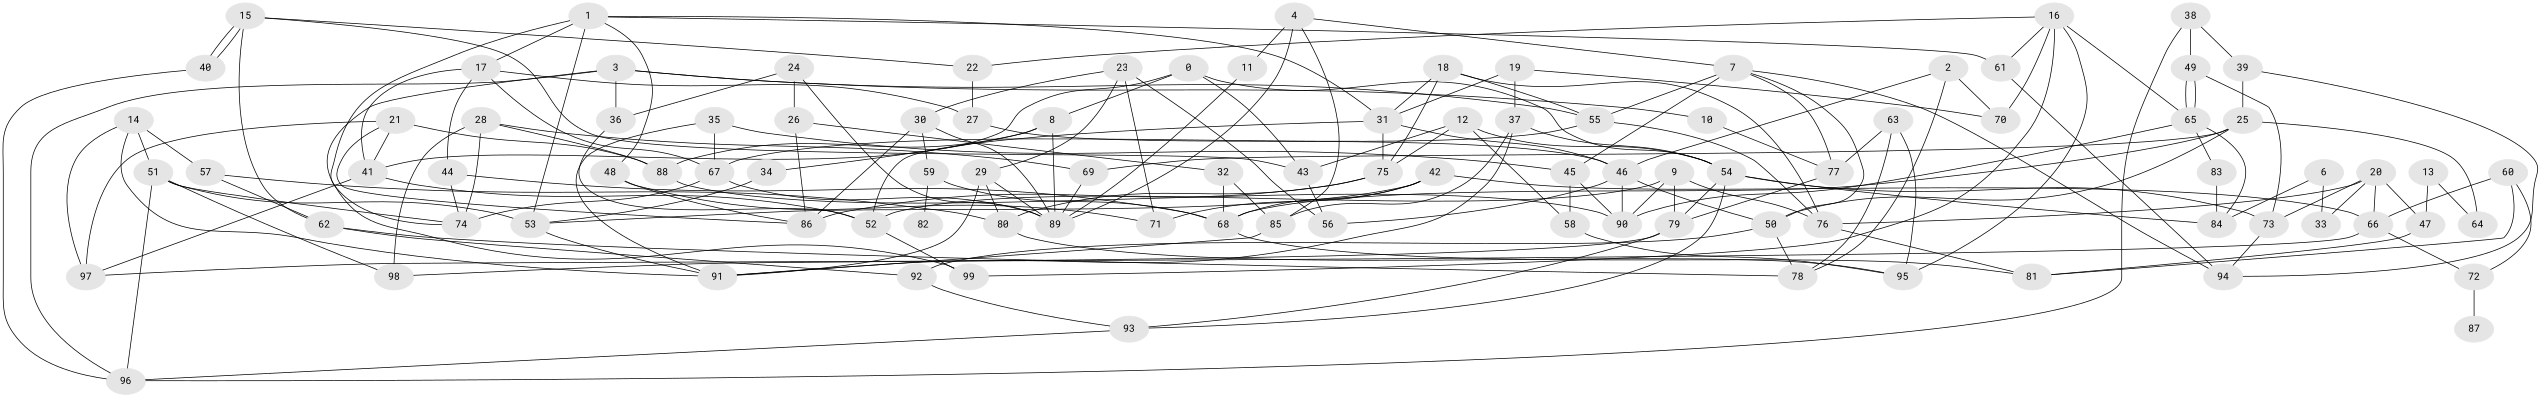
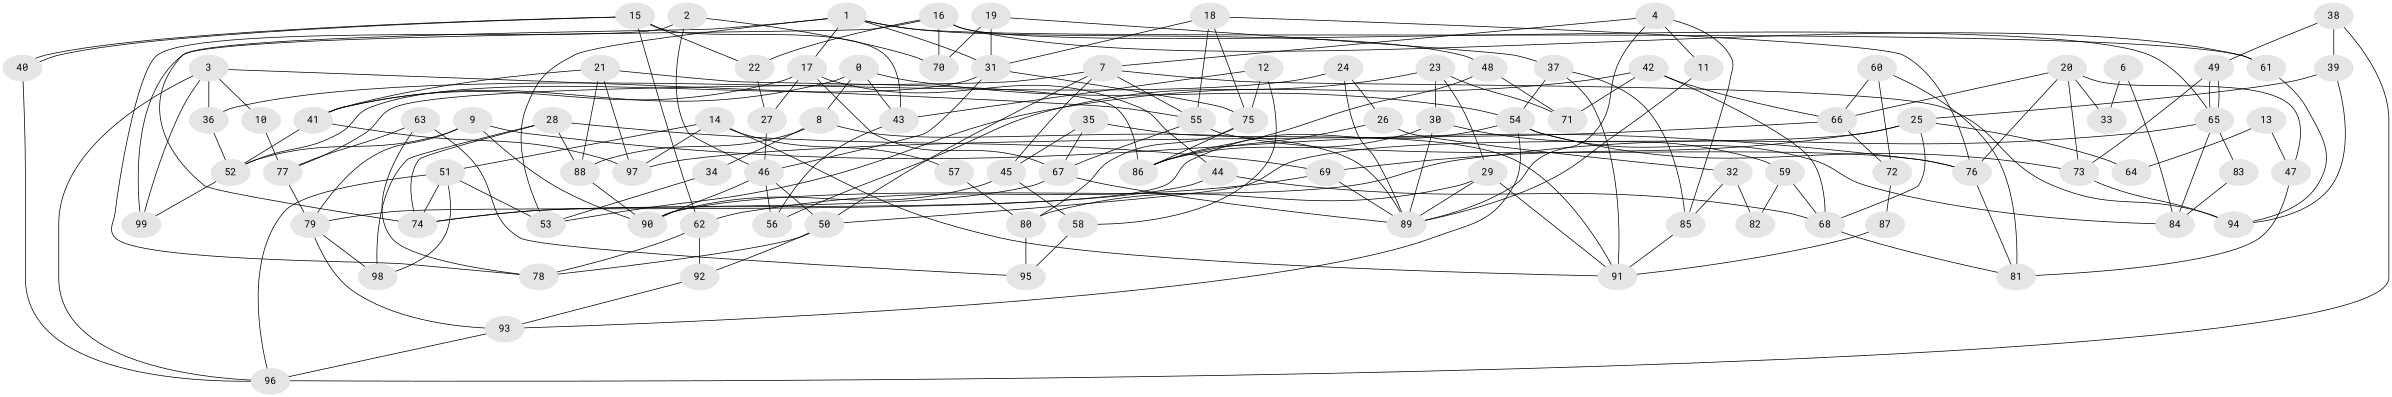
edge "12" -- "54": removed
edge "16" -- "95": removed
edge "57" -- "62": now "69" -- "62"
edge "32" -- "68": now "32" -- "82"
edge "53" -- "91": now "87" -- "91"
